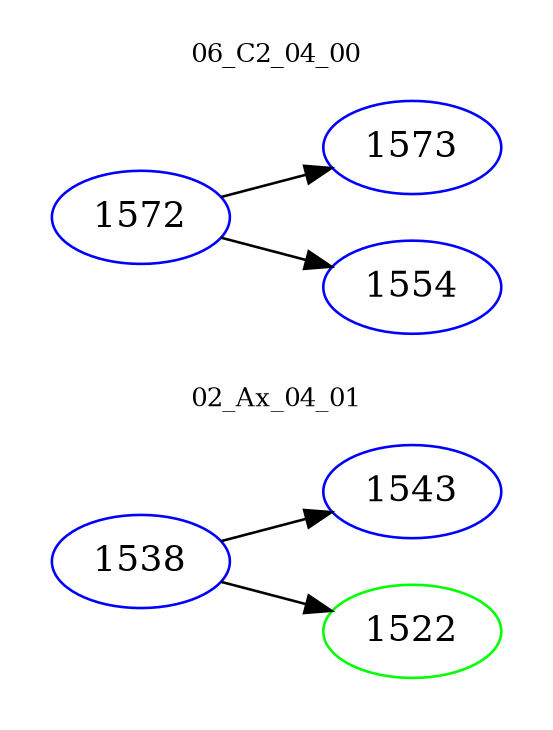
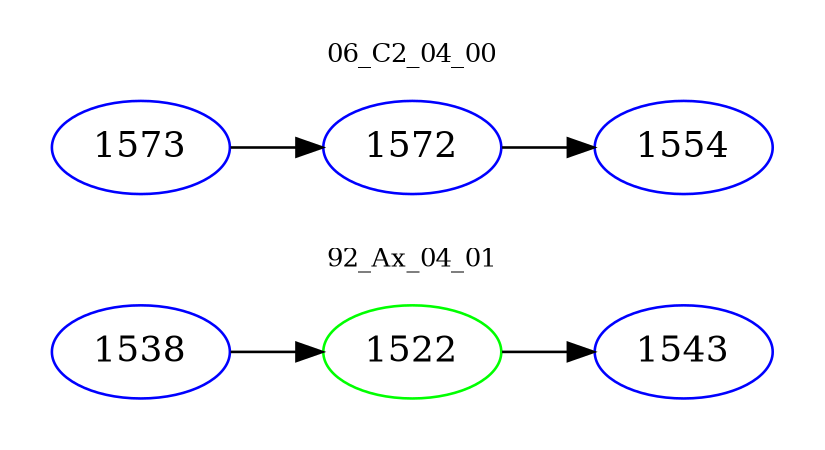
edge "1572" -> "1573": reversed
cluster "02_Ax_04_01": label "02_Ax_04_01" -> "92_Ax_04_01"
edge "1538" -> "1543": now "1522" -> "1543"
